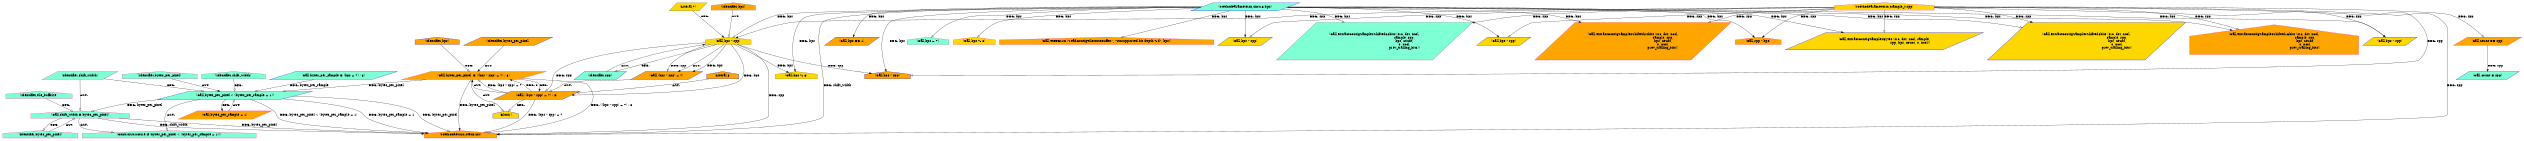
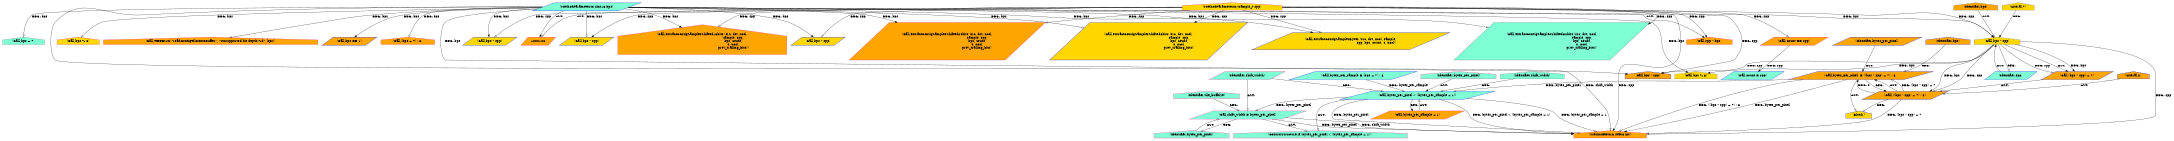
node "(Literal,7)": shape parallelogram -> house
edge "(MethodParameterIn,uint16 bps)" -> "(Call,spp * bps)": label "DDG: bps" -> "AST: "
node "(Call,(bps + 7) / 8)": added
node "1000106": added
node "(Call,bytes_per_pixel  = ((bps * spp) + 7) / 8)": color deeppink -> blue
node "(Literal,8)": label "(Literal,8)" -> "(Literal,2)"
node "(Call,shift_width = bytes_per_pixel)": shape house -> parallelogram
